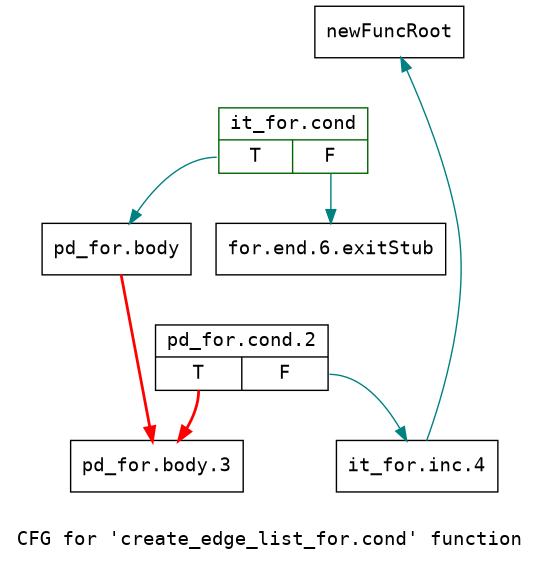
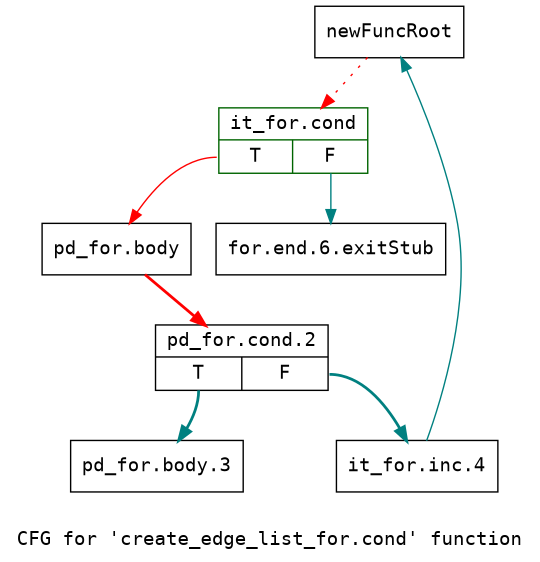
edge "newFuncRoot" -> "it_for.cond": added
edge "it_for.cond" -> "pd_for.body": color teal -> red
edge "pd_for.body" -> "pd_for.body.3": now "pd_for.body" -> "pd_for.cond.2"
edge "pd_for.cond.2" -> "it_for.inc.4": style solid -> bold
edge "pd_for.cond.2" -> "pd_for.body.3": color red -> teal
